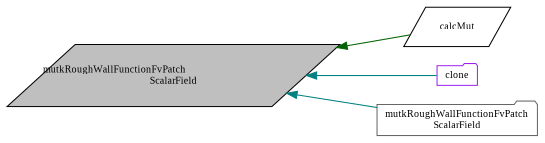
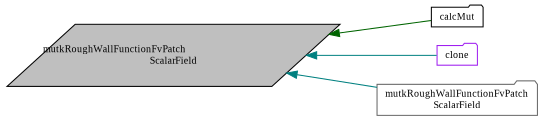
node "calcMut": shape parallelogram -> folder
